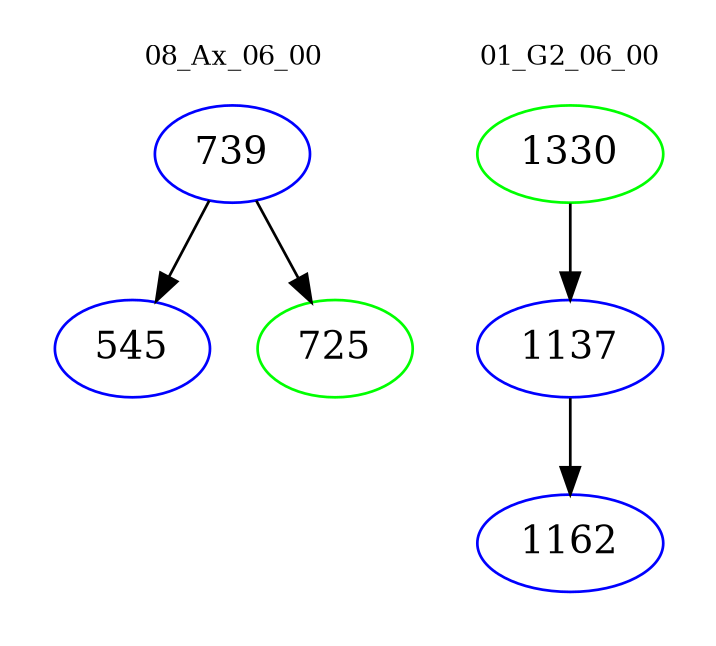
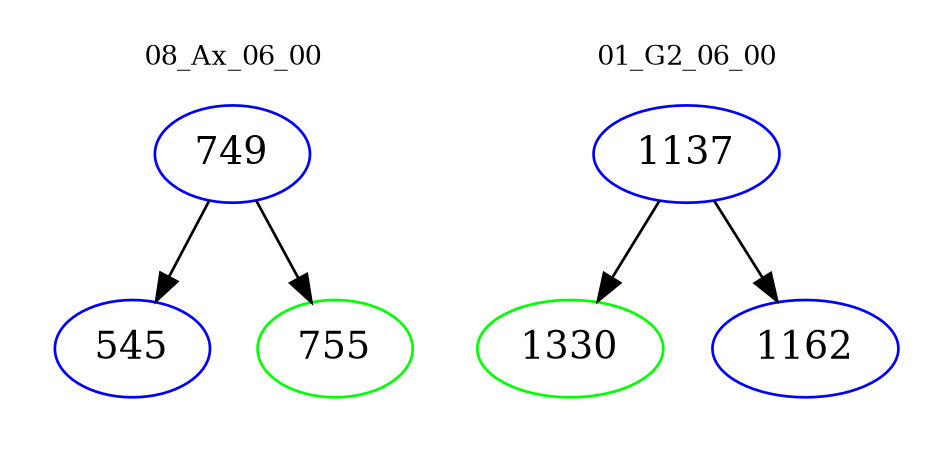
node "739": label "739" -> "749"
edge "1330" -> "1137": reversed
node "725": label "725" -> "755"
